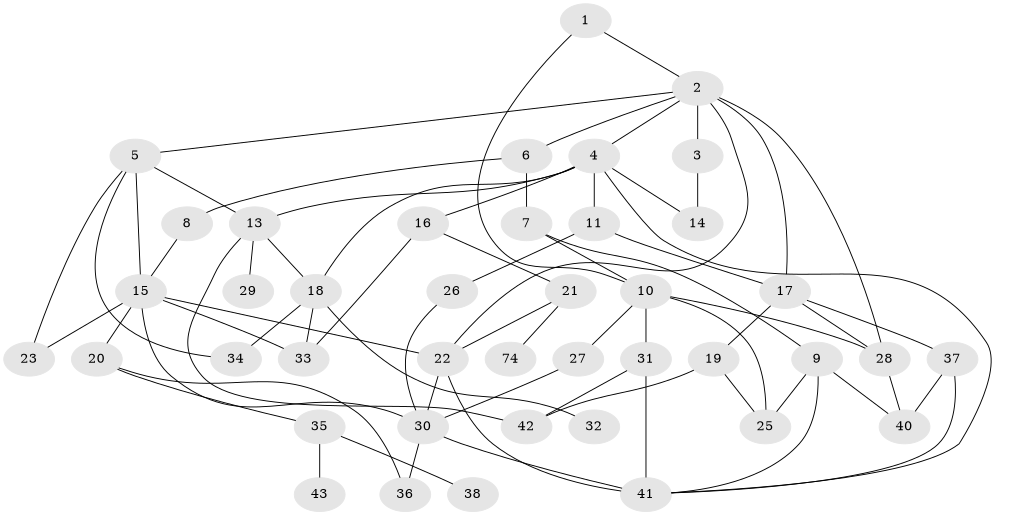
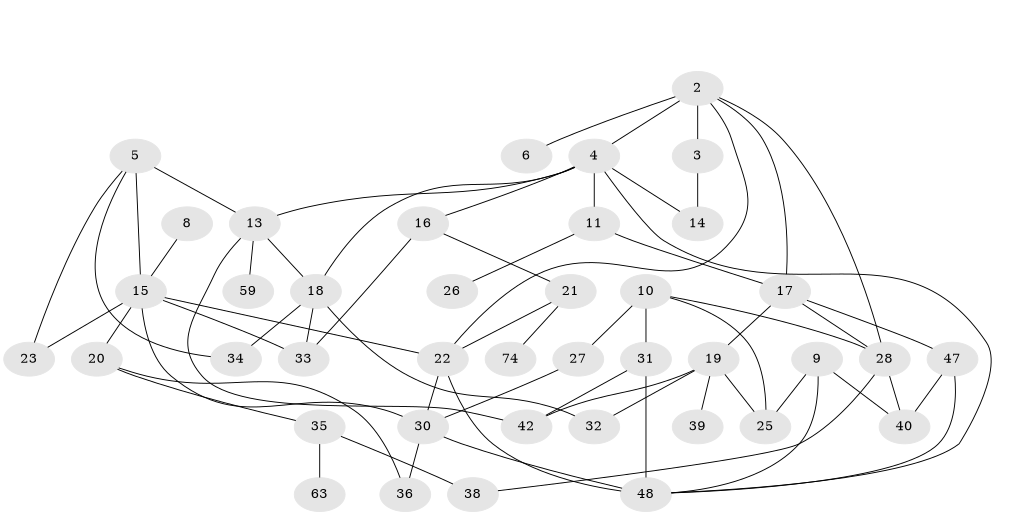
node "1": removed
edge "2" -- "5": removed
edge "6" -- "8": removed
node "7": removed
node "29": label "29" -> "59"
edge "26" -- "30": removed
node "37": label "37" -> "47"
edge "19" -- "32": added
node "39": added
edge "28" -- "38": added
node "43": label "43" -> "63"
node "41": label "41" -> "48"
